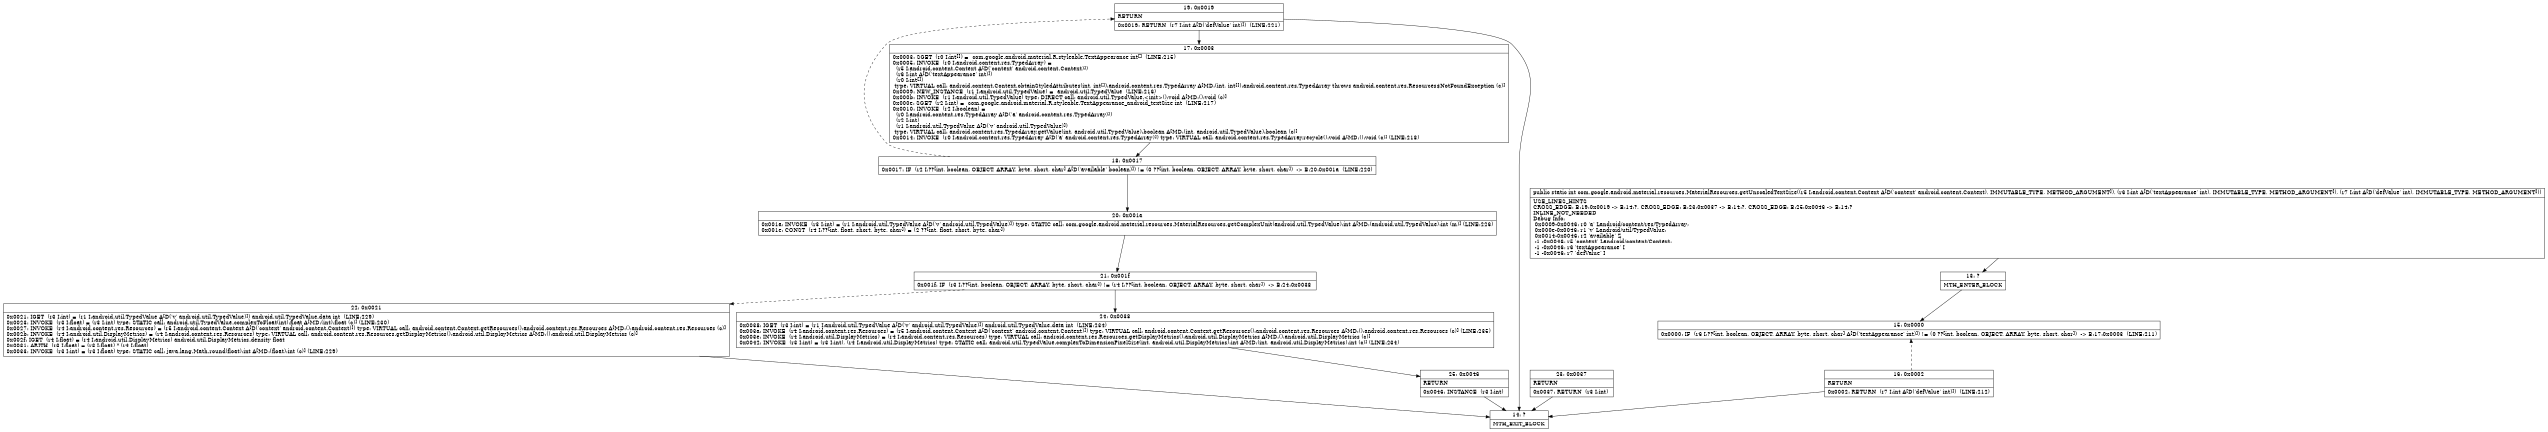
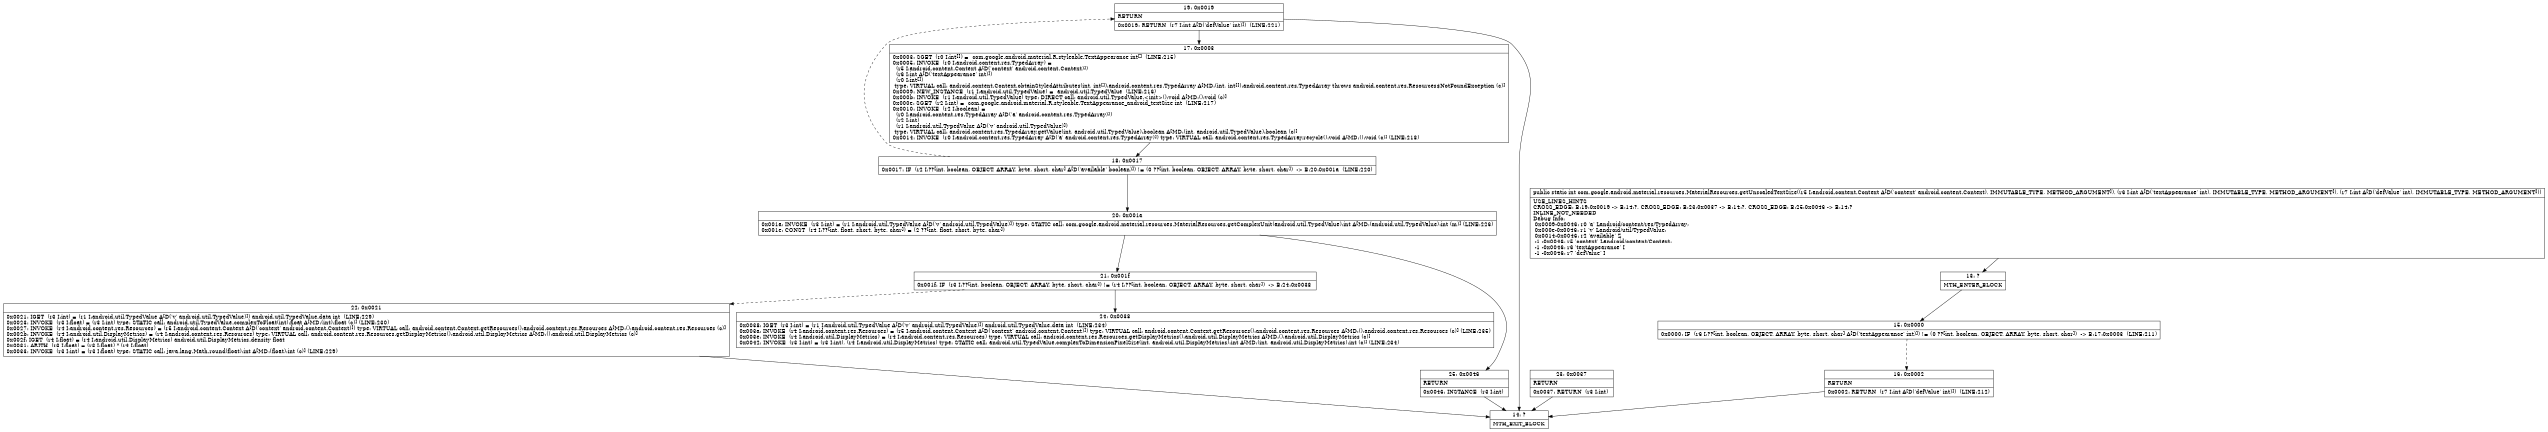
edge "16: 0x0002" -> "15: 0x0000": reversed
edge "24: 0x0038" -> "25: 0x0046": now "20: 0x001a" -> "25: 0x0046"
